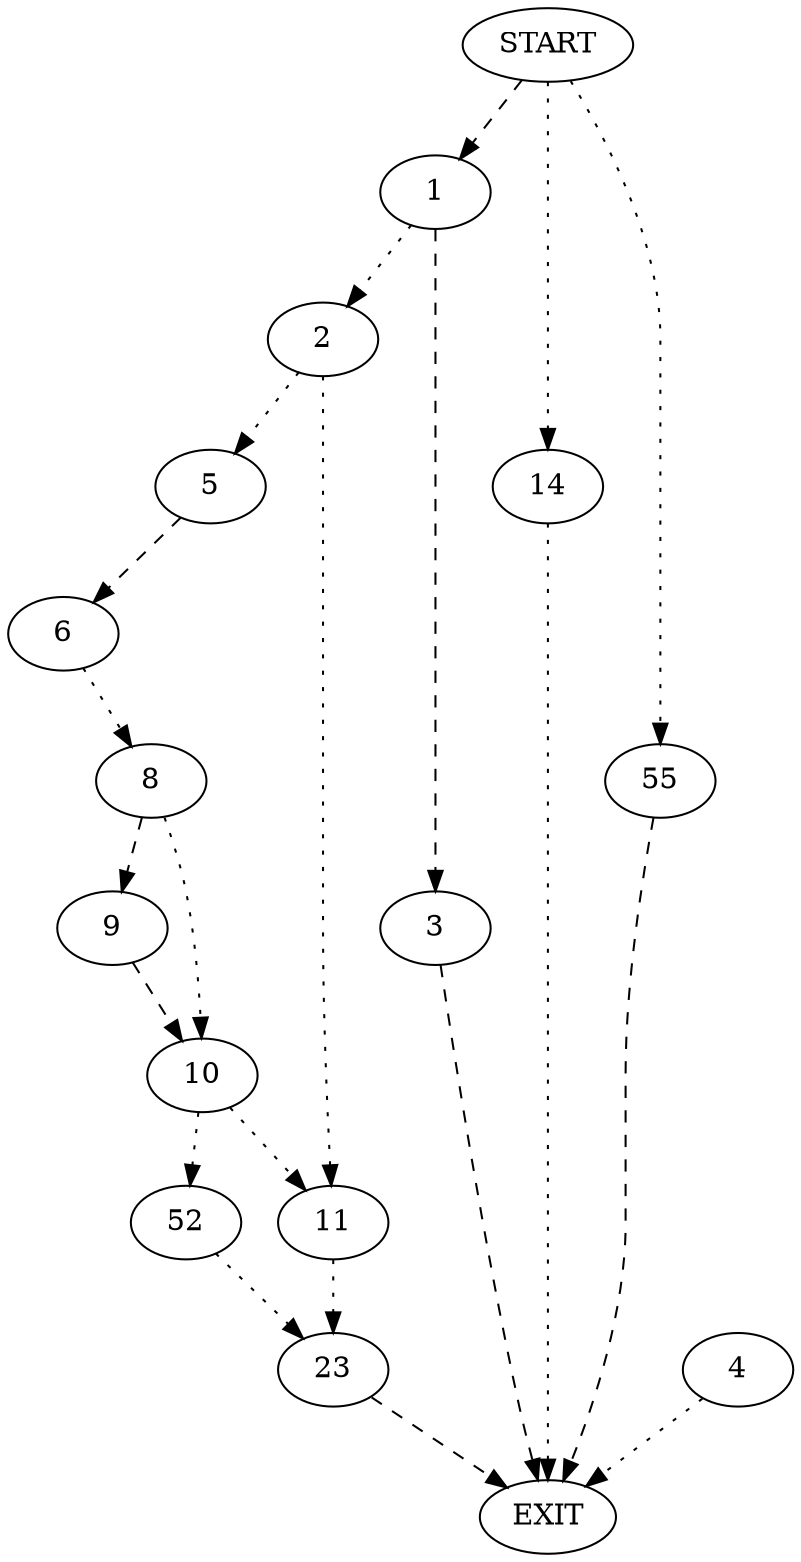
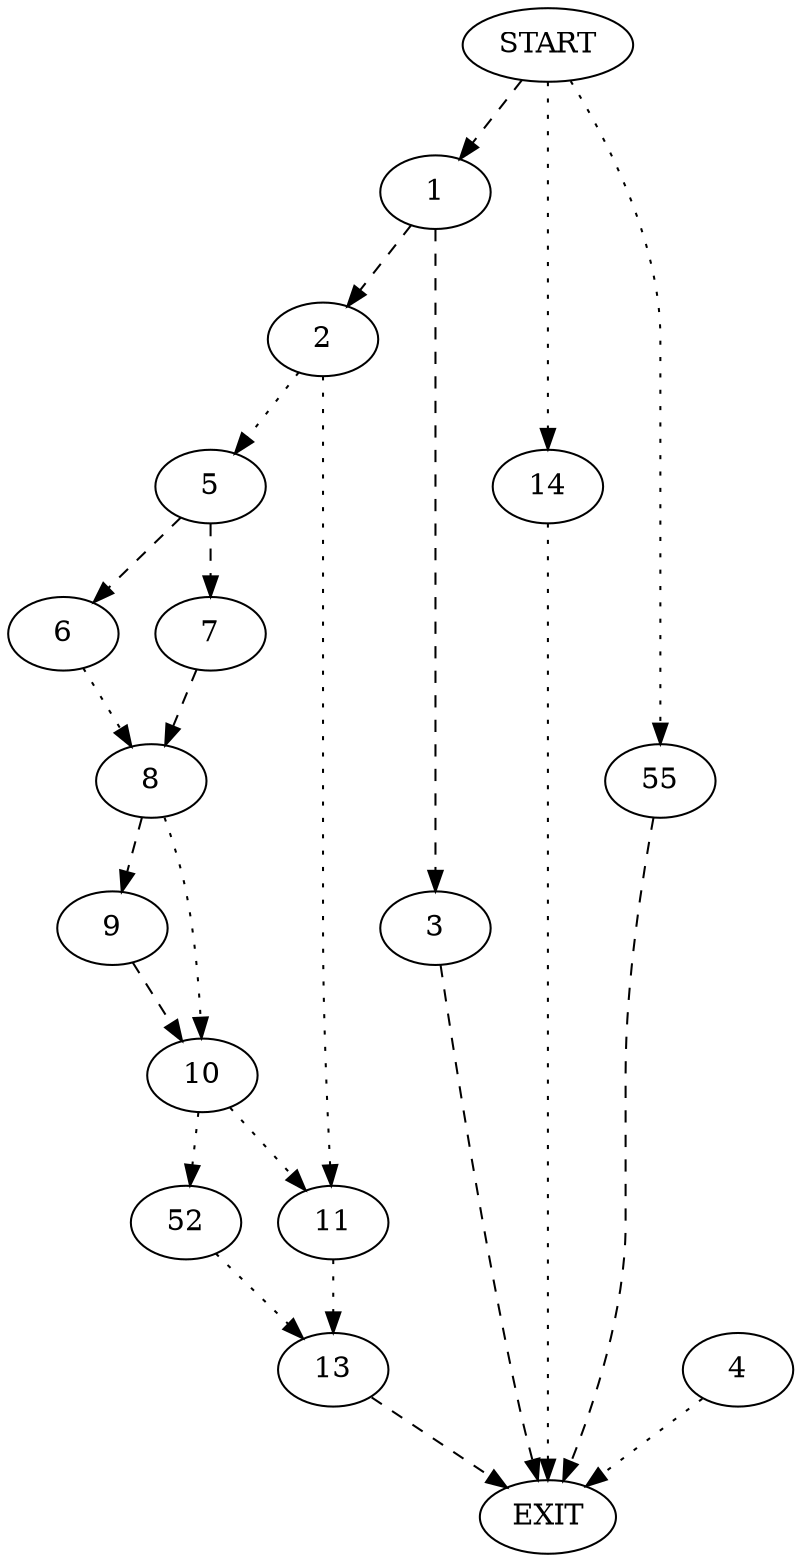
edge "1" -> "2": style dotted -> dashed
node "7": added
node "23": label "23" -> "13"
